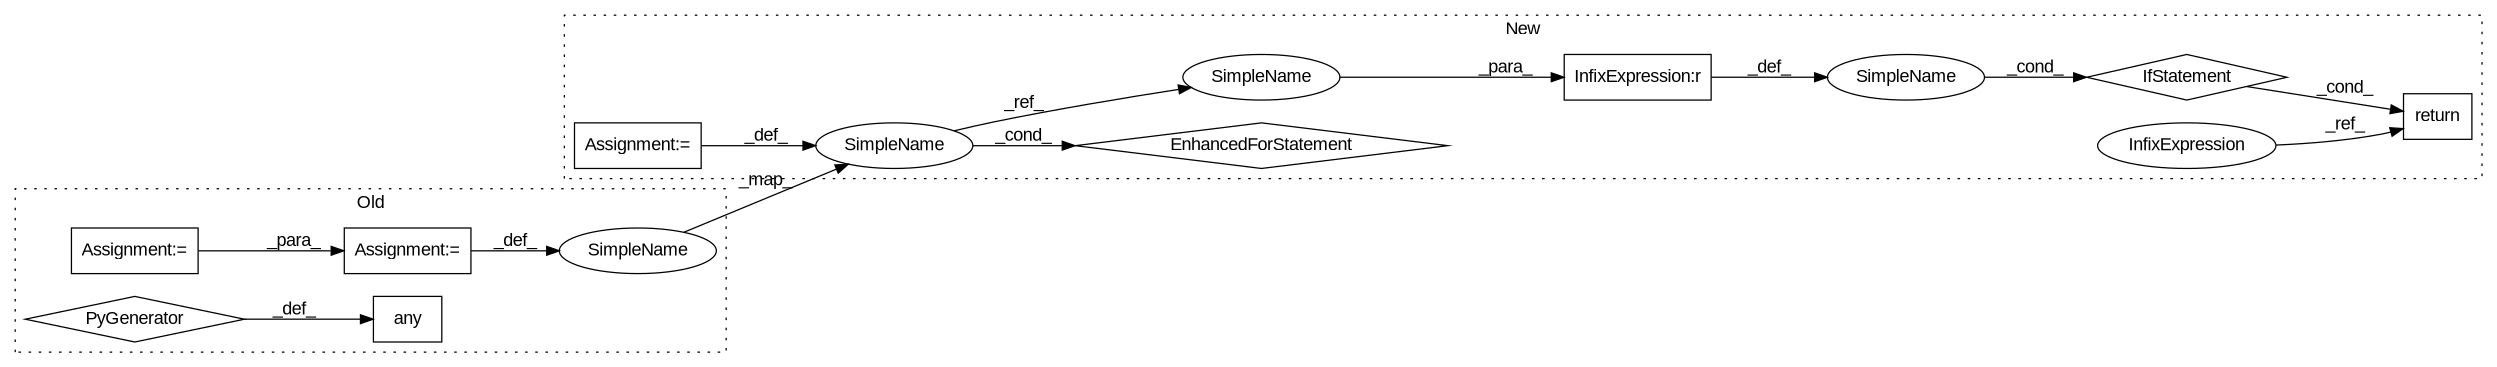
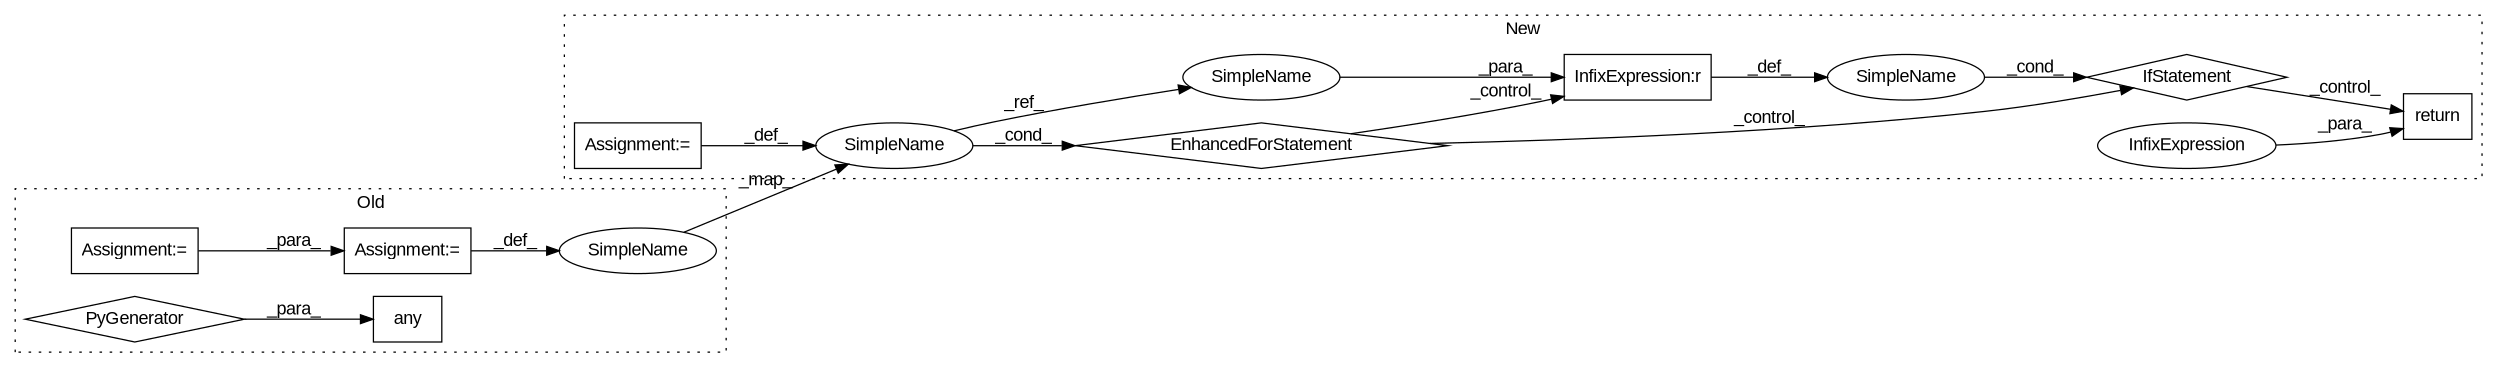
edge "IfStatement" -> "return": label "_cond_" -> "_control_"
edge "EnhancedForStatement" -> "InfixExpression:r": added, label "_control_"
edge "InfixExpression" -> "return": label "_ref_" -> "_para_"
edge "EnhancedForStatement" -> "IfStatement": added, label "_control_"
edge "PyGenerator" -> "any": label "_def_" -> "_para_"
